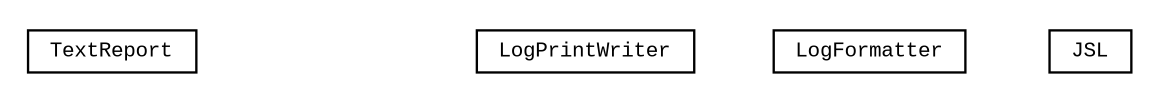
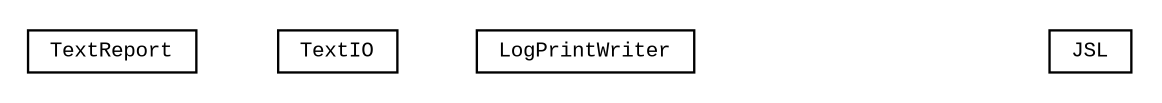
node "TextIO": added
node "LogFormatter": removed
